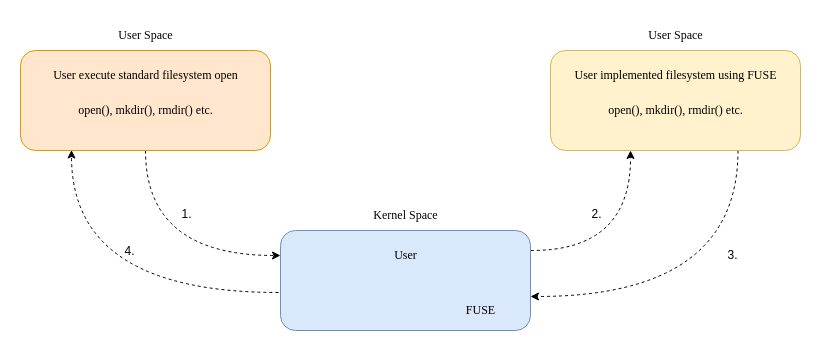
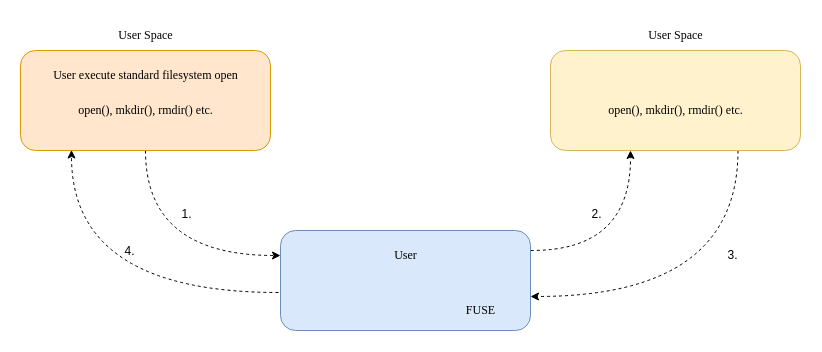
node "User implemented filesystem using FUSE": removed
node "Kernel Space": removed
